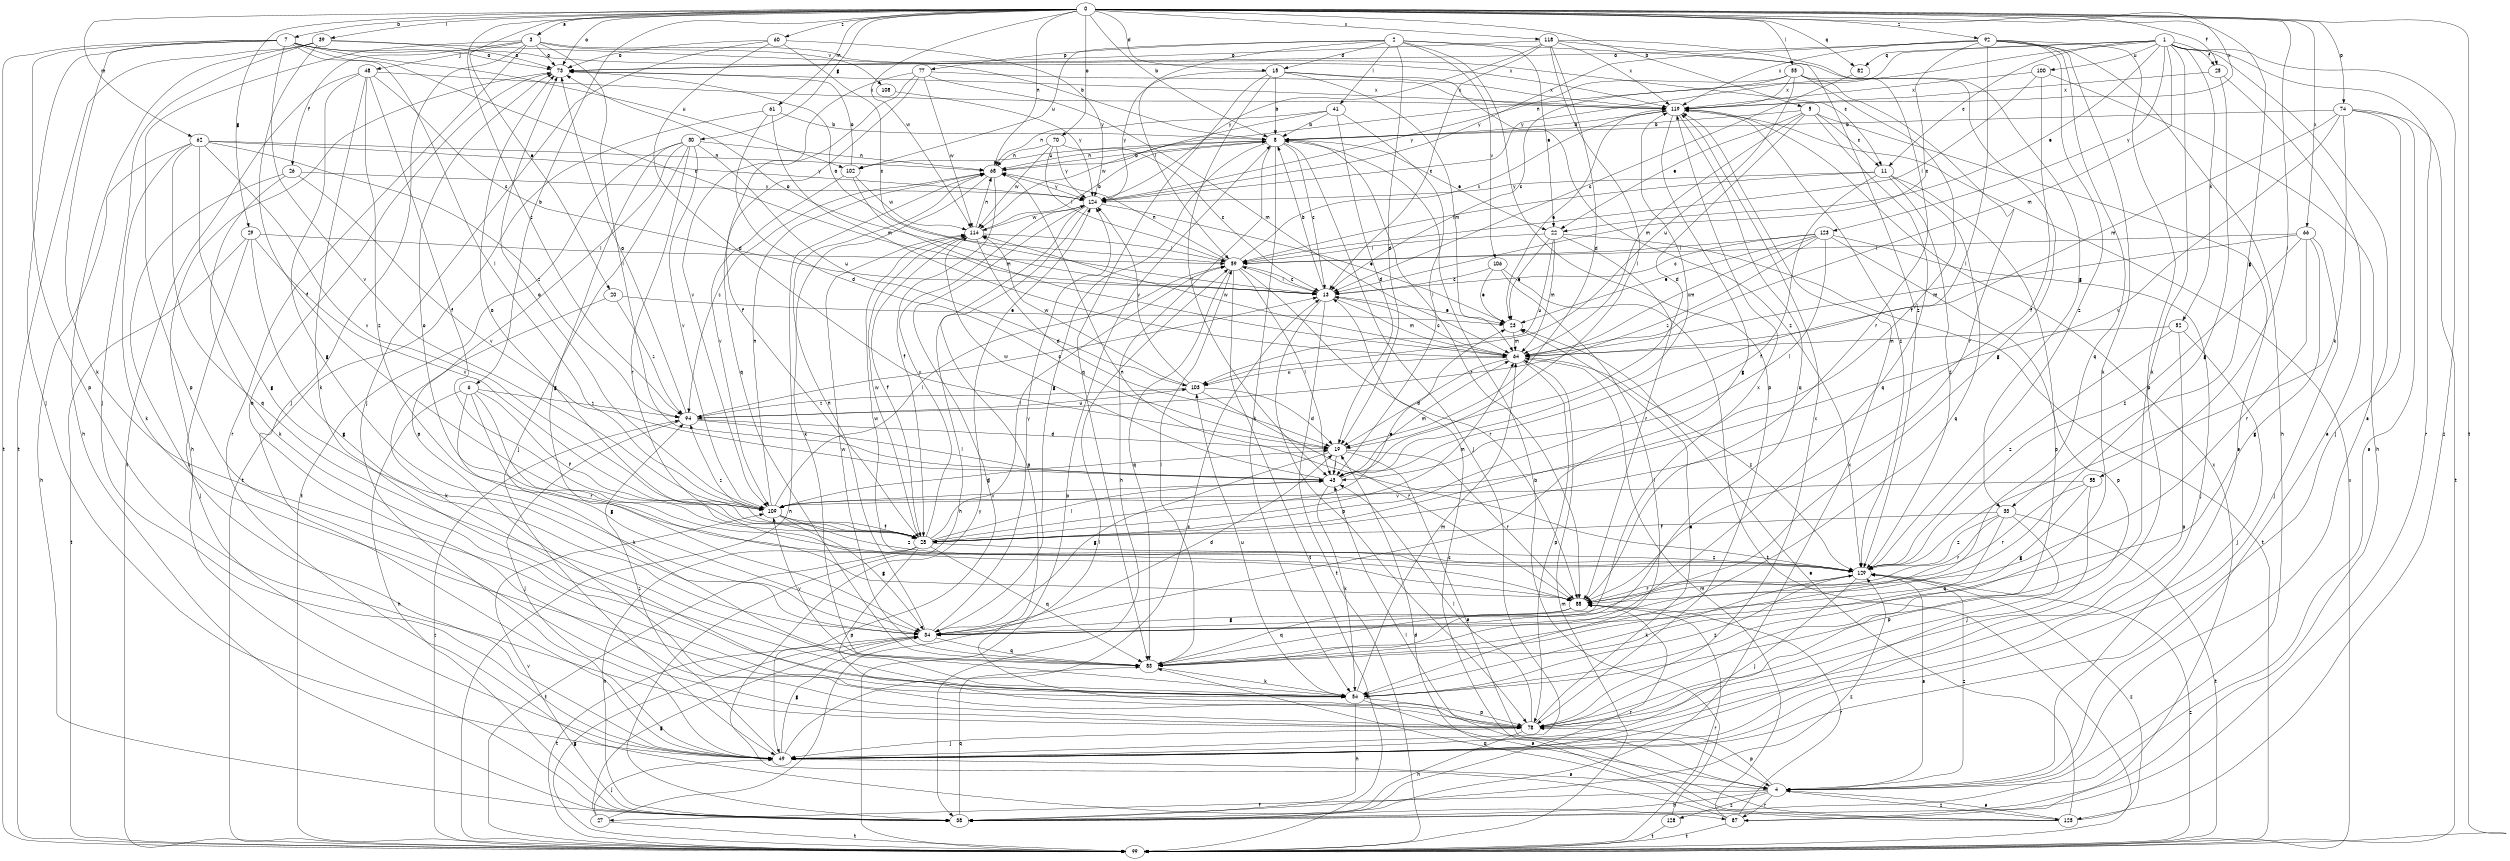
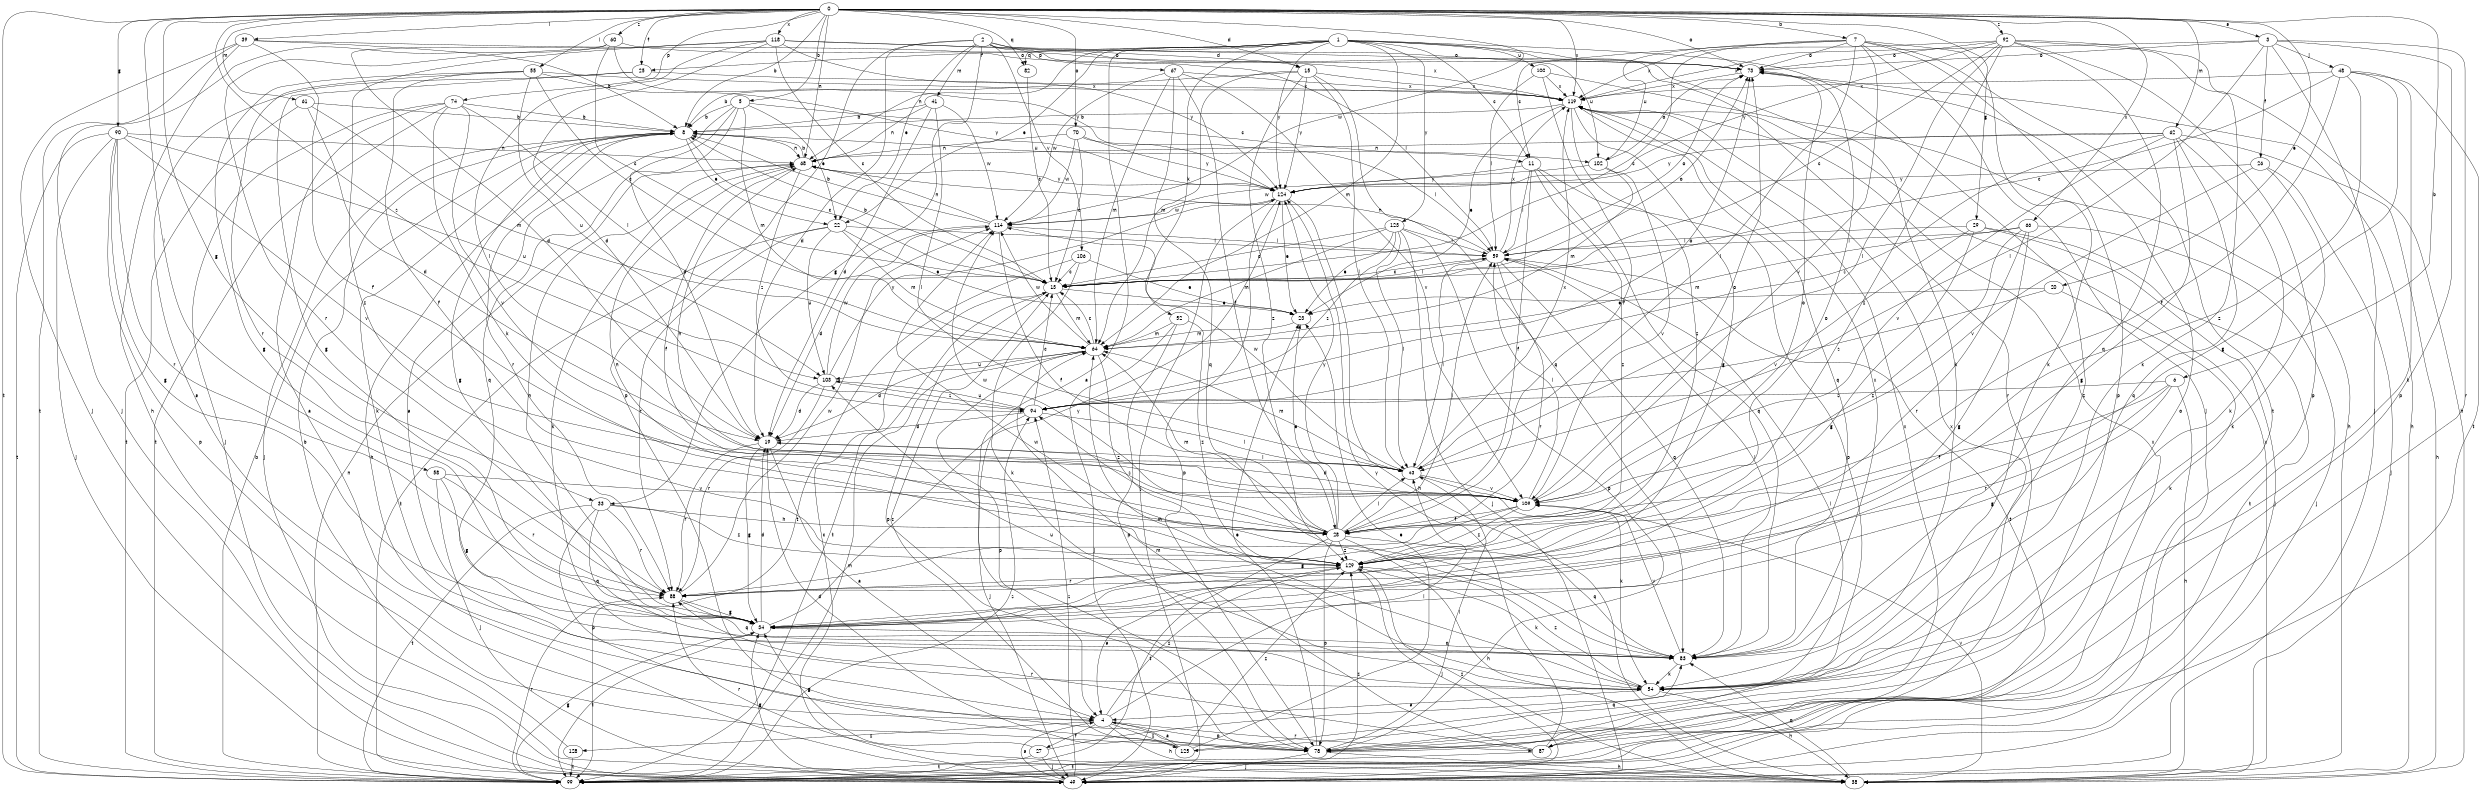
node "77": label "77" -> "67"
edge "2" -> "41": label "i" -> "m"
node "108": removed
node "30": label "30" -> "90"
edge "74" -> "64": label "m" -> "i"
edge "26" -> "49": label "x" -> "j"
edge "106" -> "54": label "l" -> "k"
edge "33" -> "28": label "f" -> "h"
edge "6" -> "54": removed, label "k"
edge "54" -> "78": removed, label "p"
